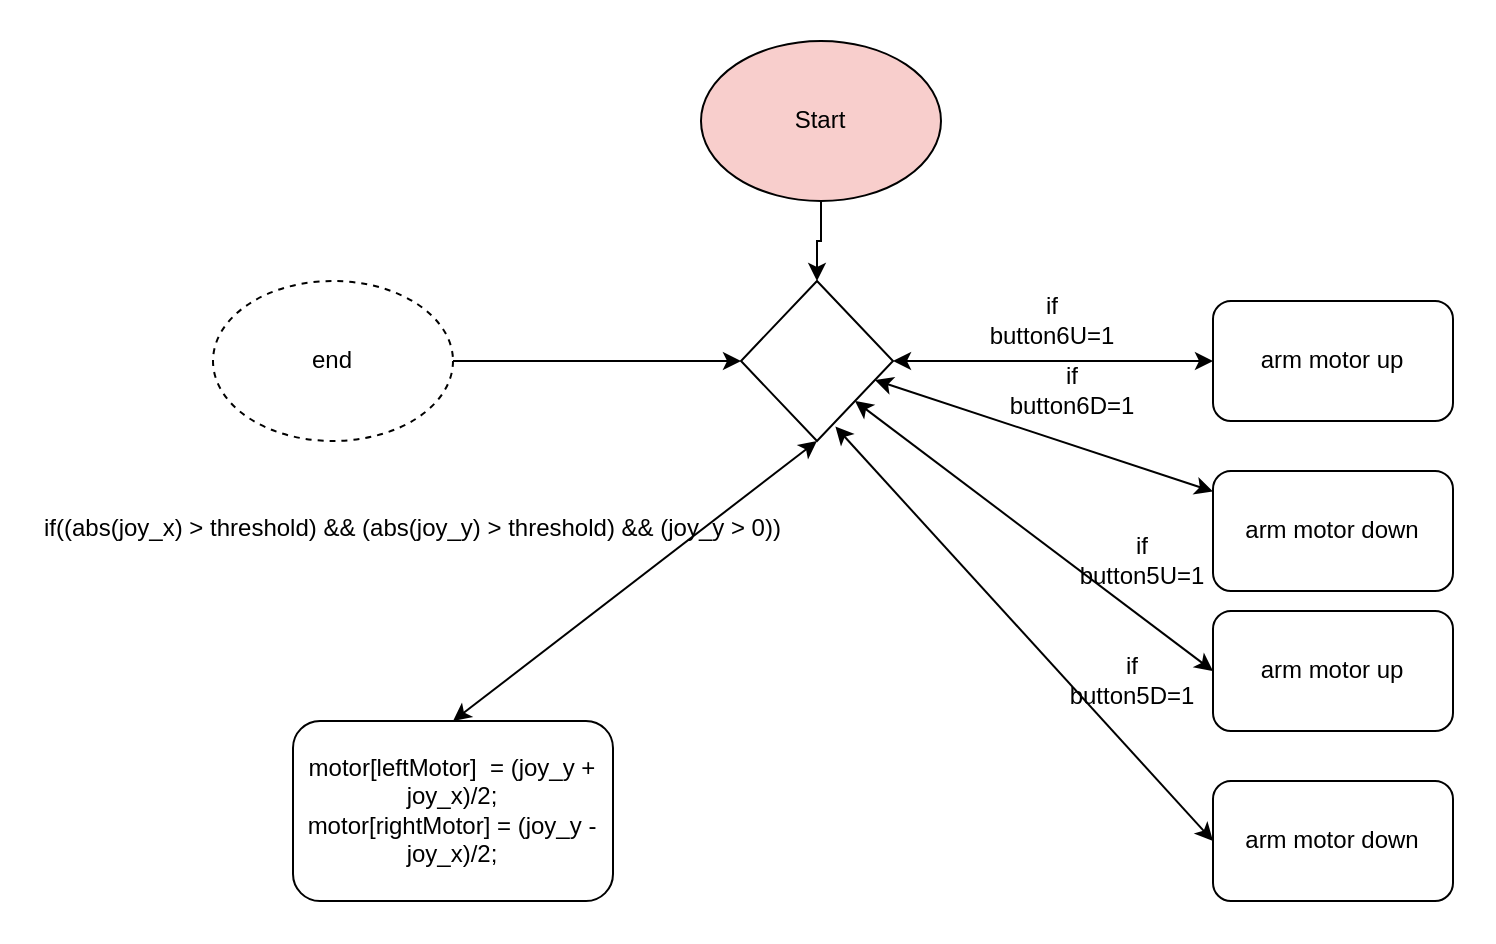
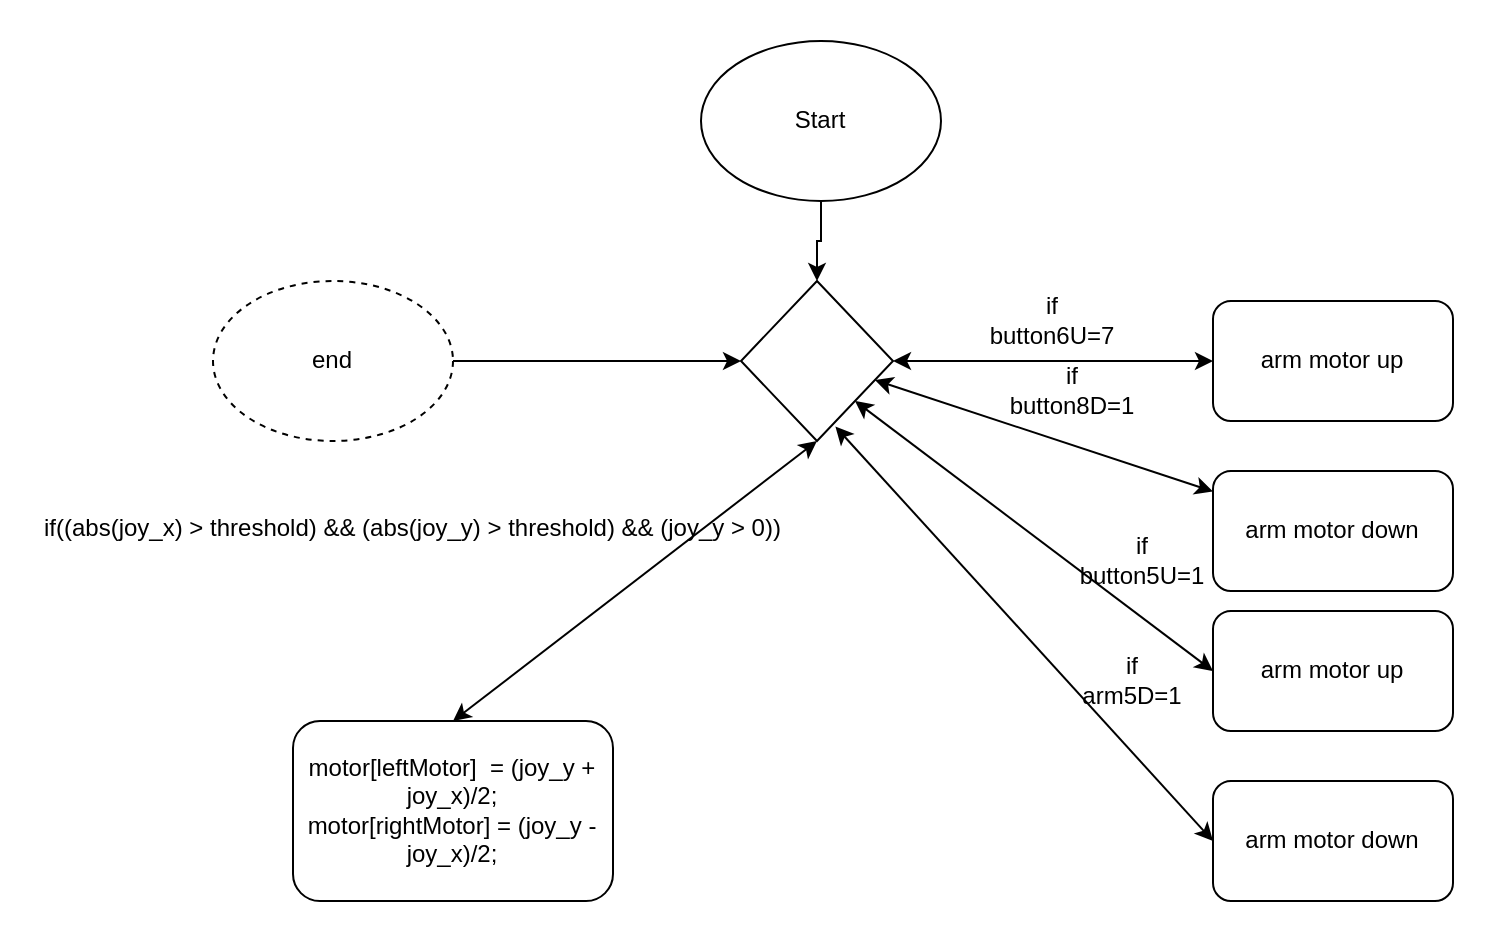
node "Start": fillcolor #f8cecc -> #ffffff
node "if button6U=1": label "if button6U=1" -> "if button6U=7"
node "if button6D=1": label "if button6D=1" -> "if button8D=1"
node "if button5D=1": label "if button5D=1" -> "if arm5D=1"
